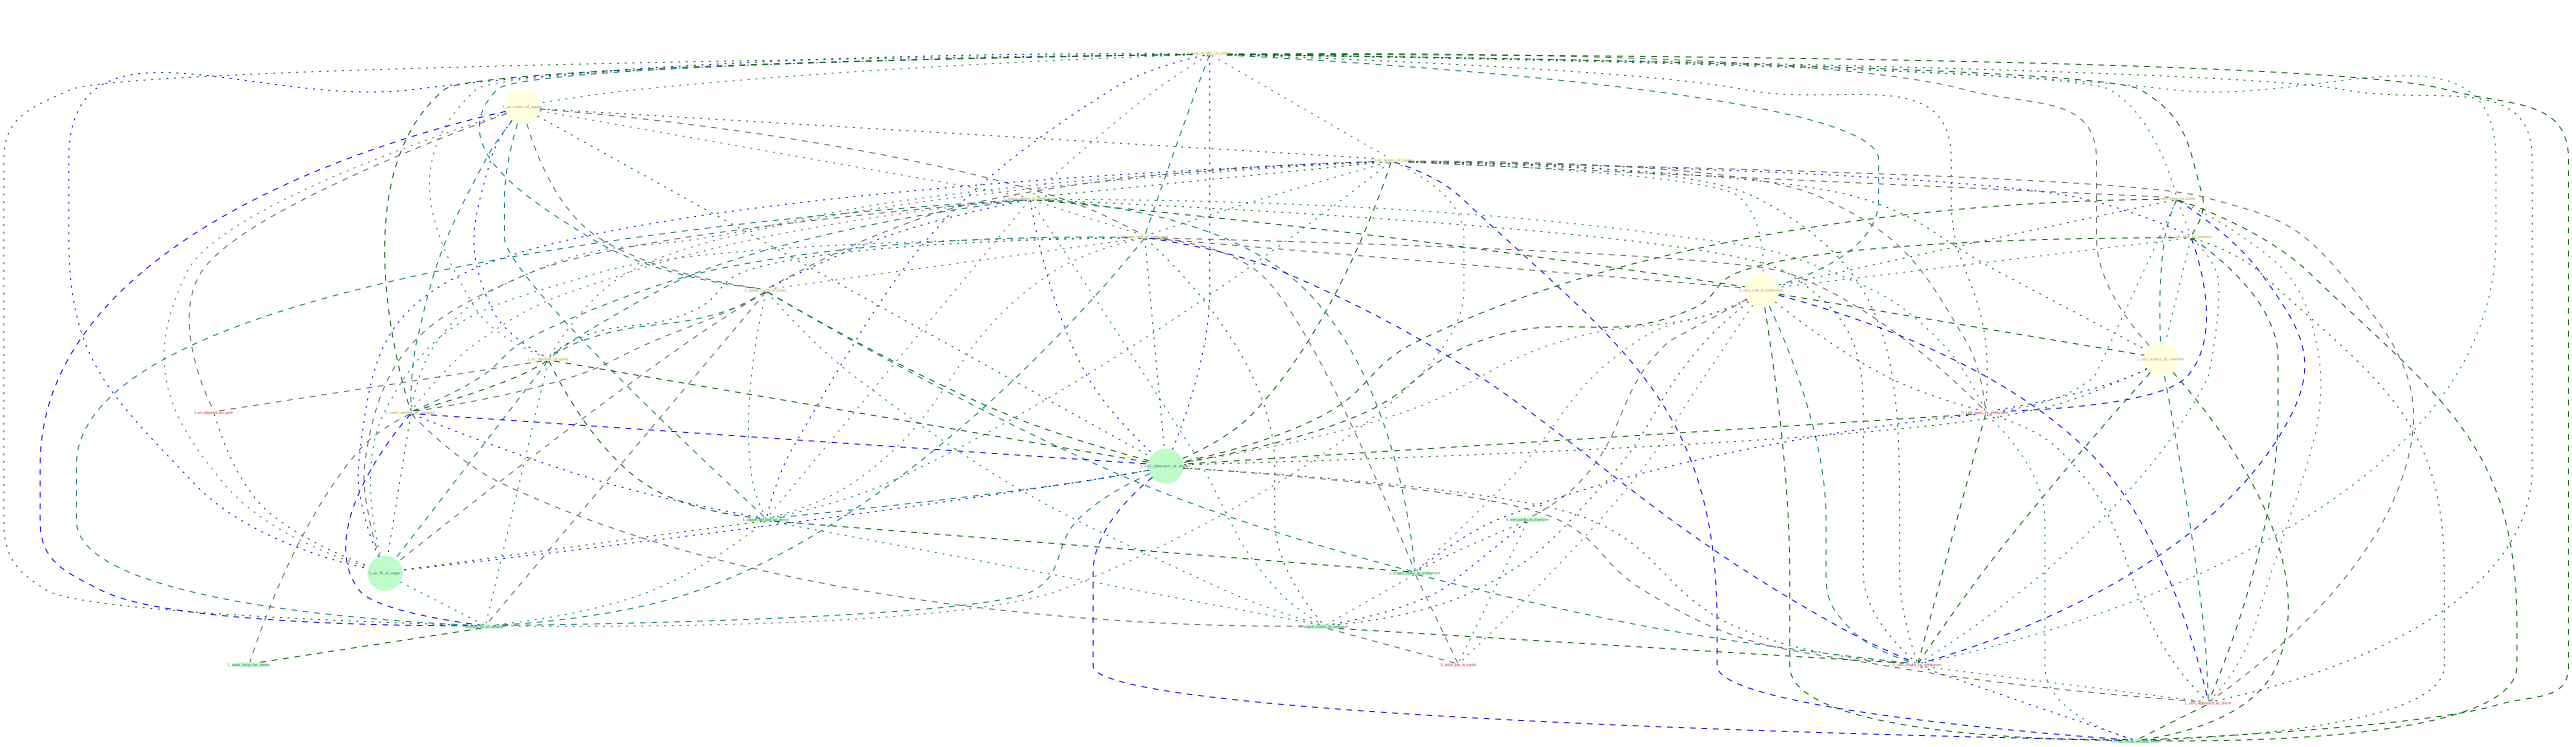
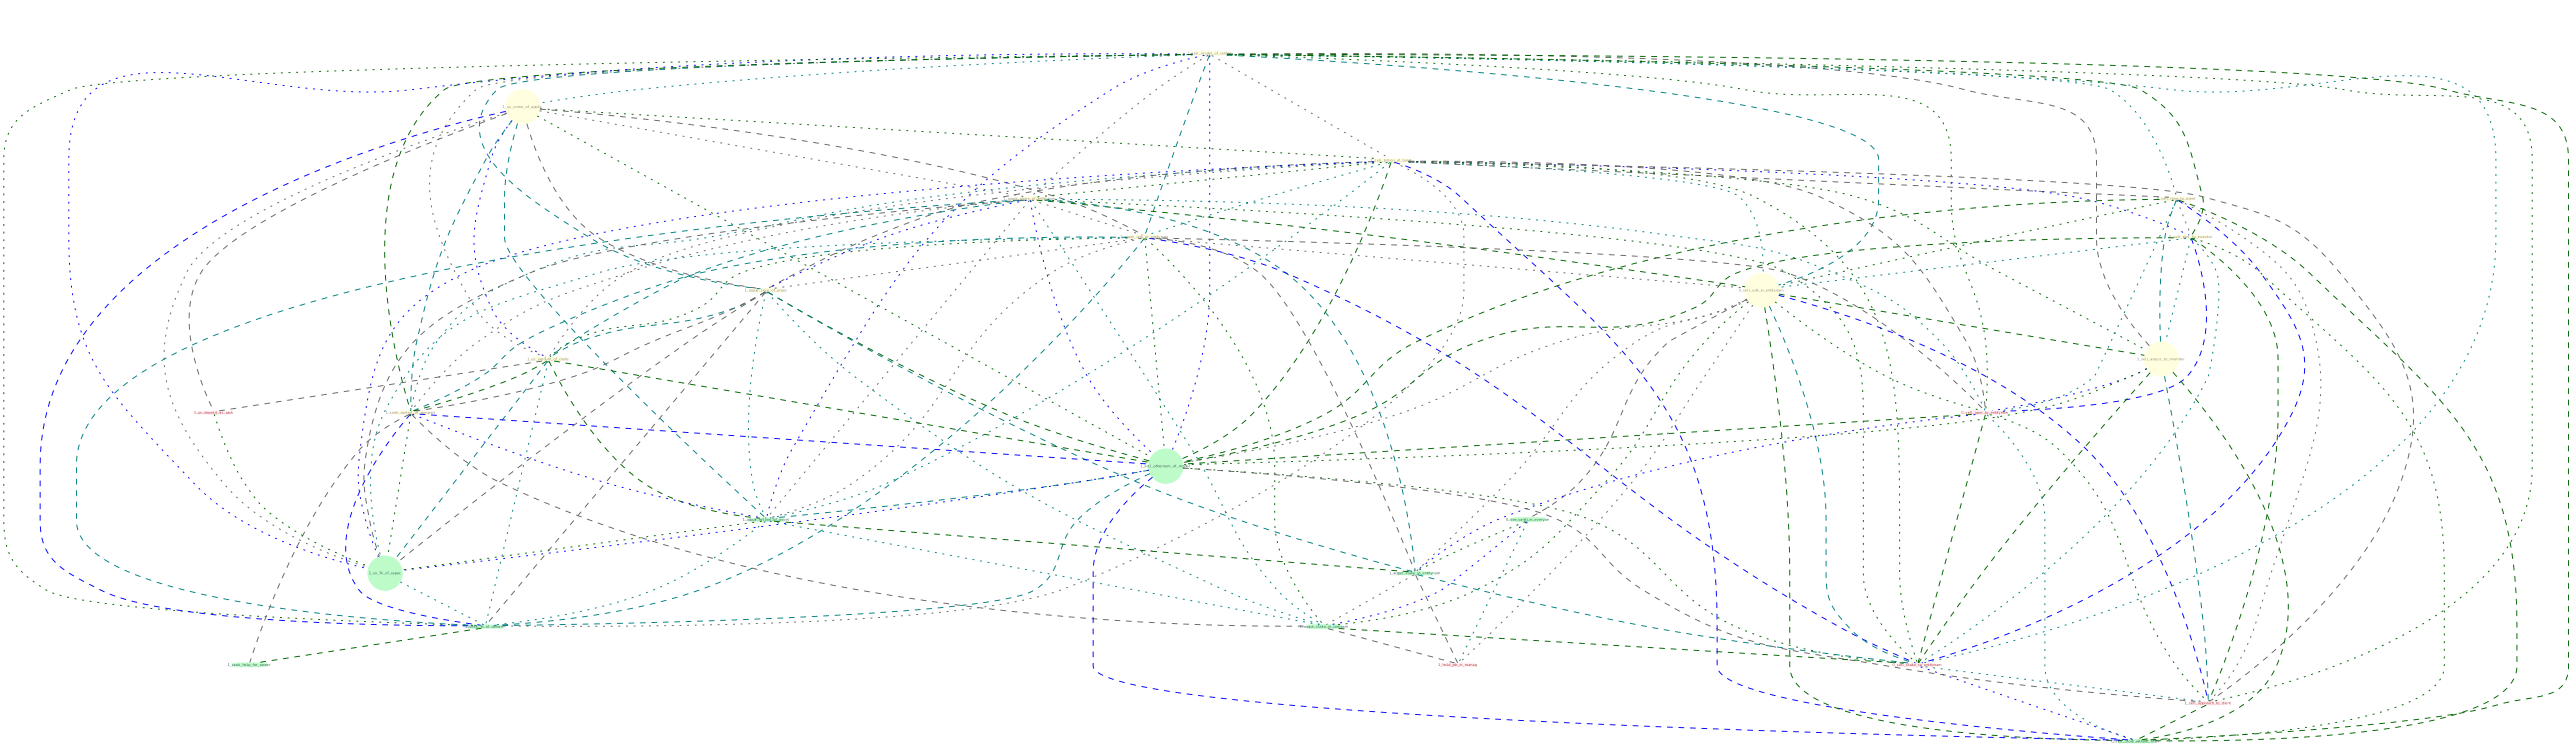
edge "1_acquir_unit_of_entitynam" -- "0_sell_unit_in_entitynam": style dashed -> dotted
node "1_hold_job_in_vaniti": label "1_hold_job_in_vaniti" -> "1_hold_job_in_manag"
